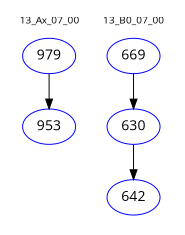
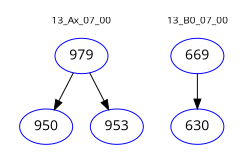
node "950": added
node "642": removed
